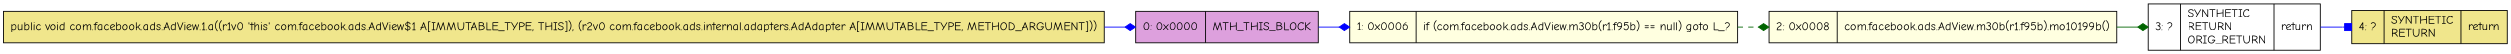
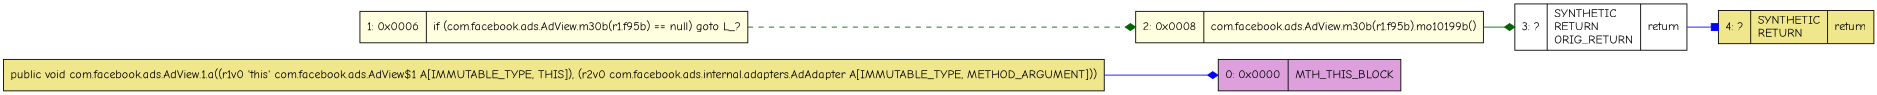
edge "0: 0x0000" -> "1: 0x0006": removed
